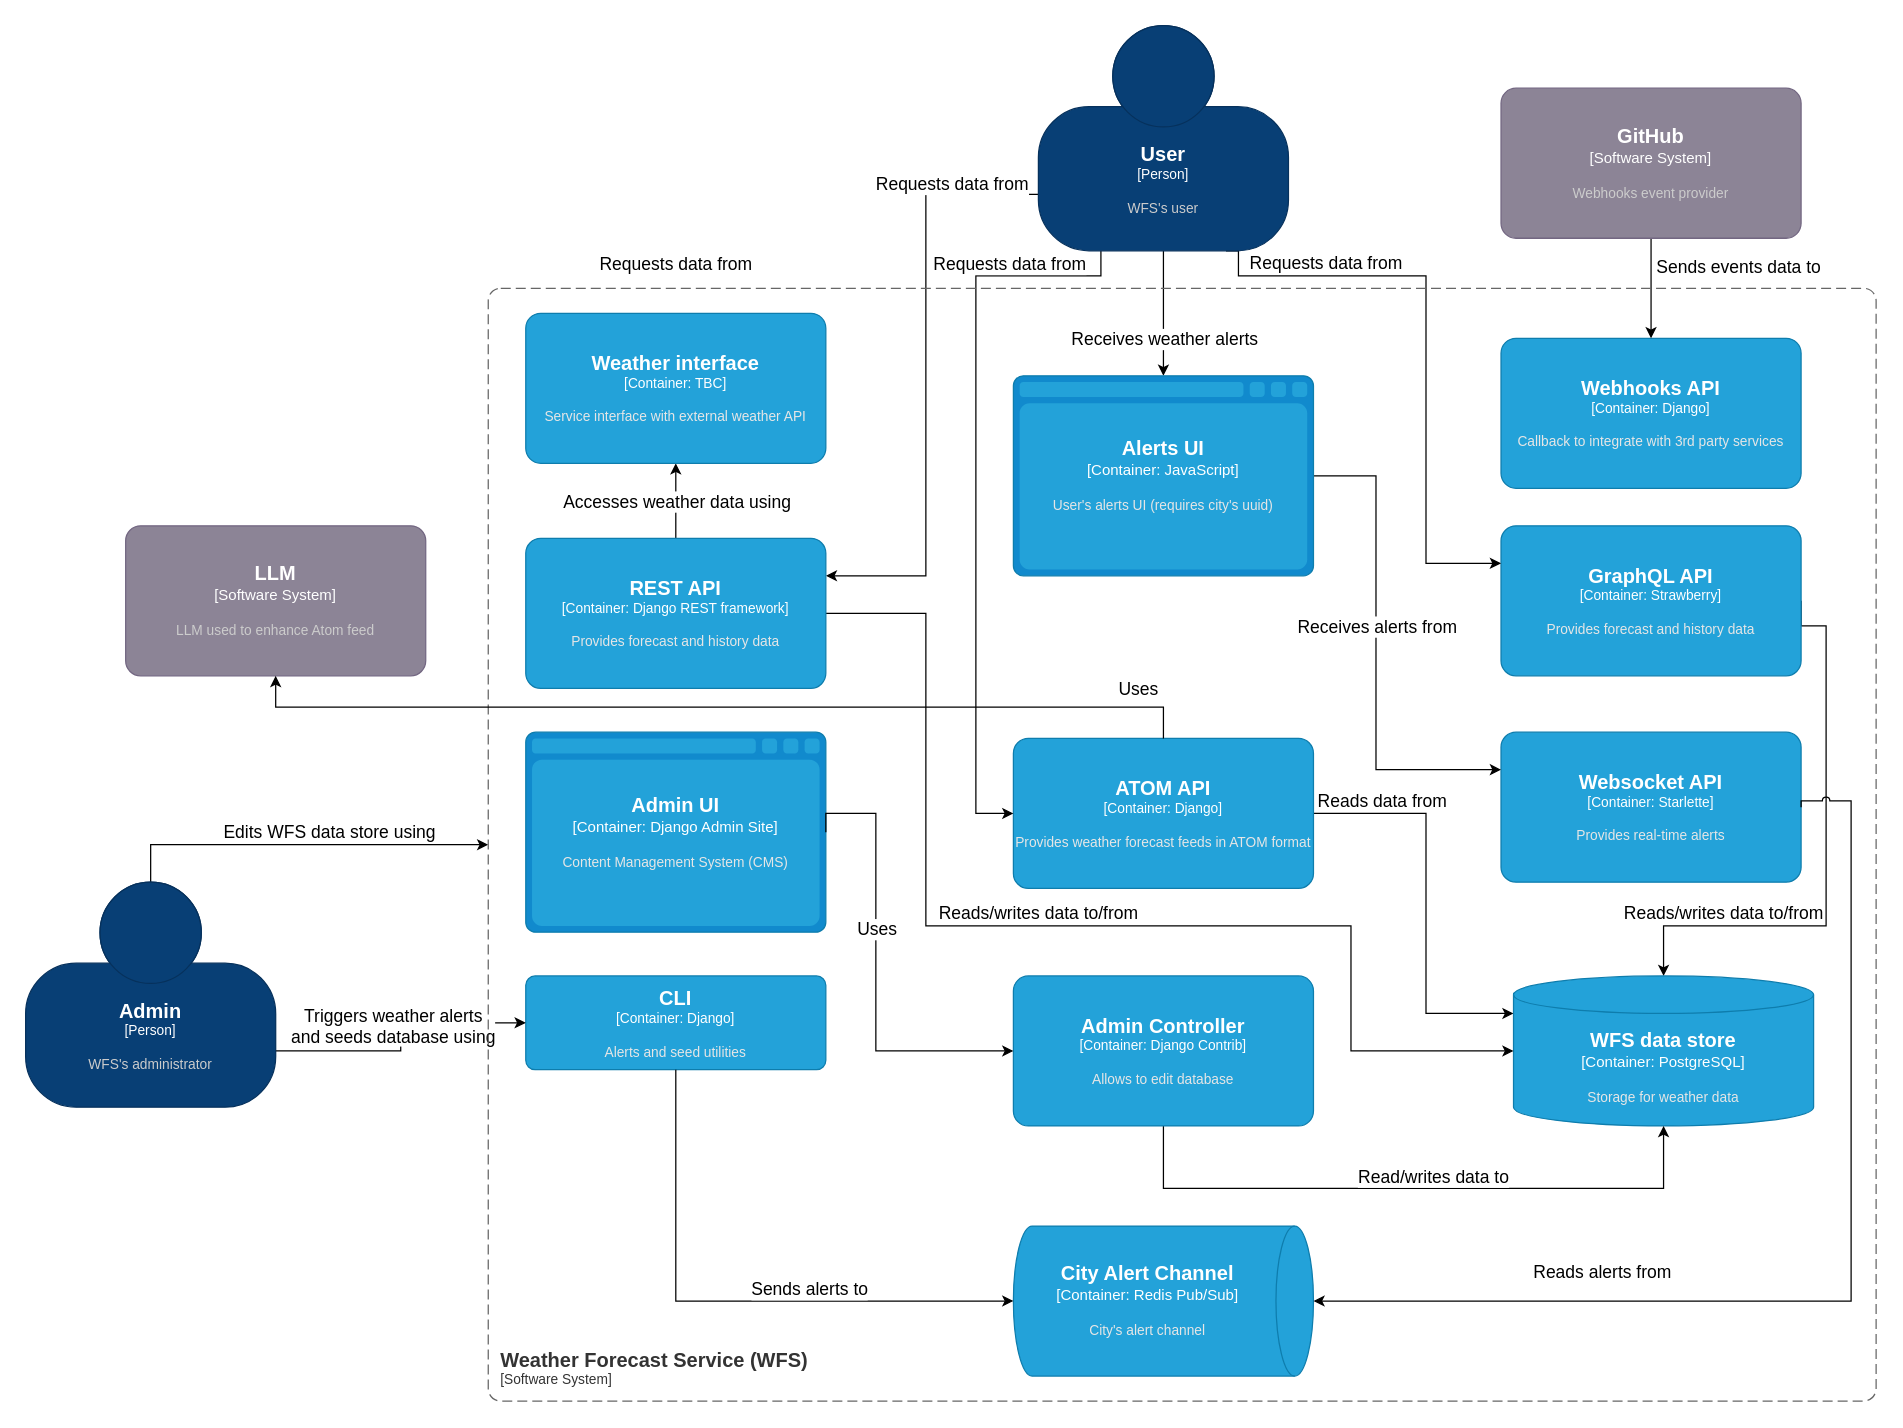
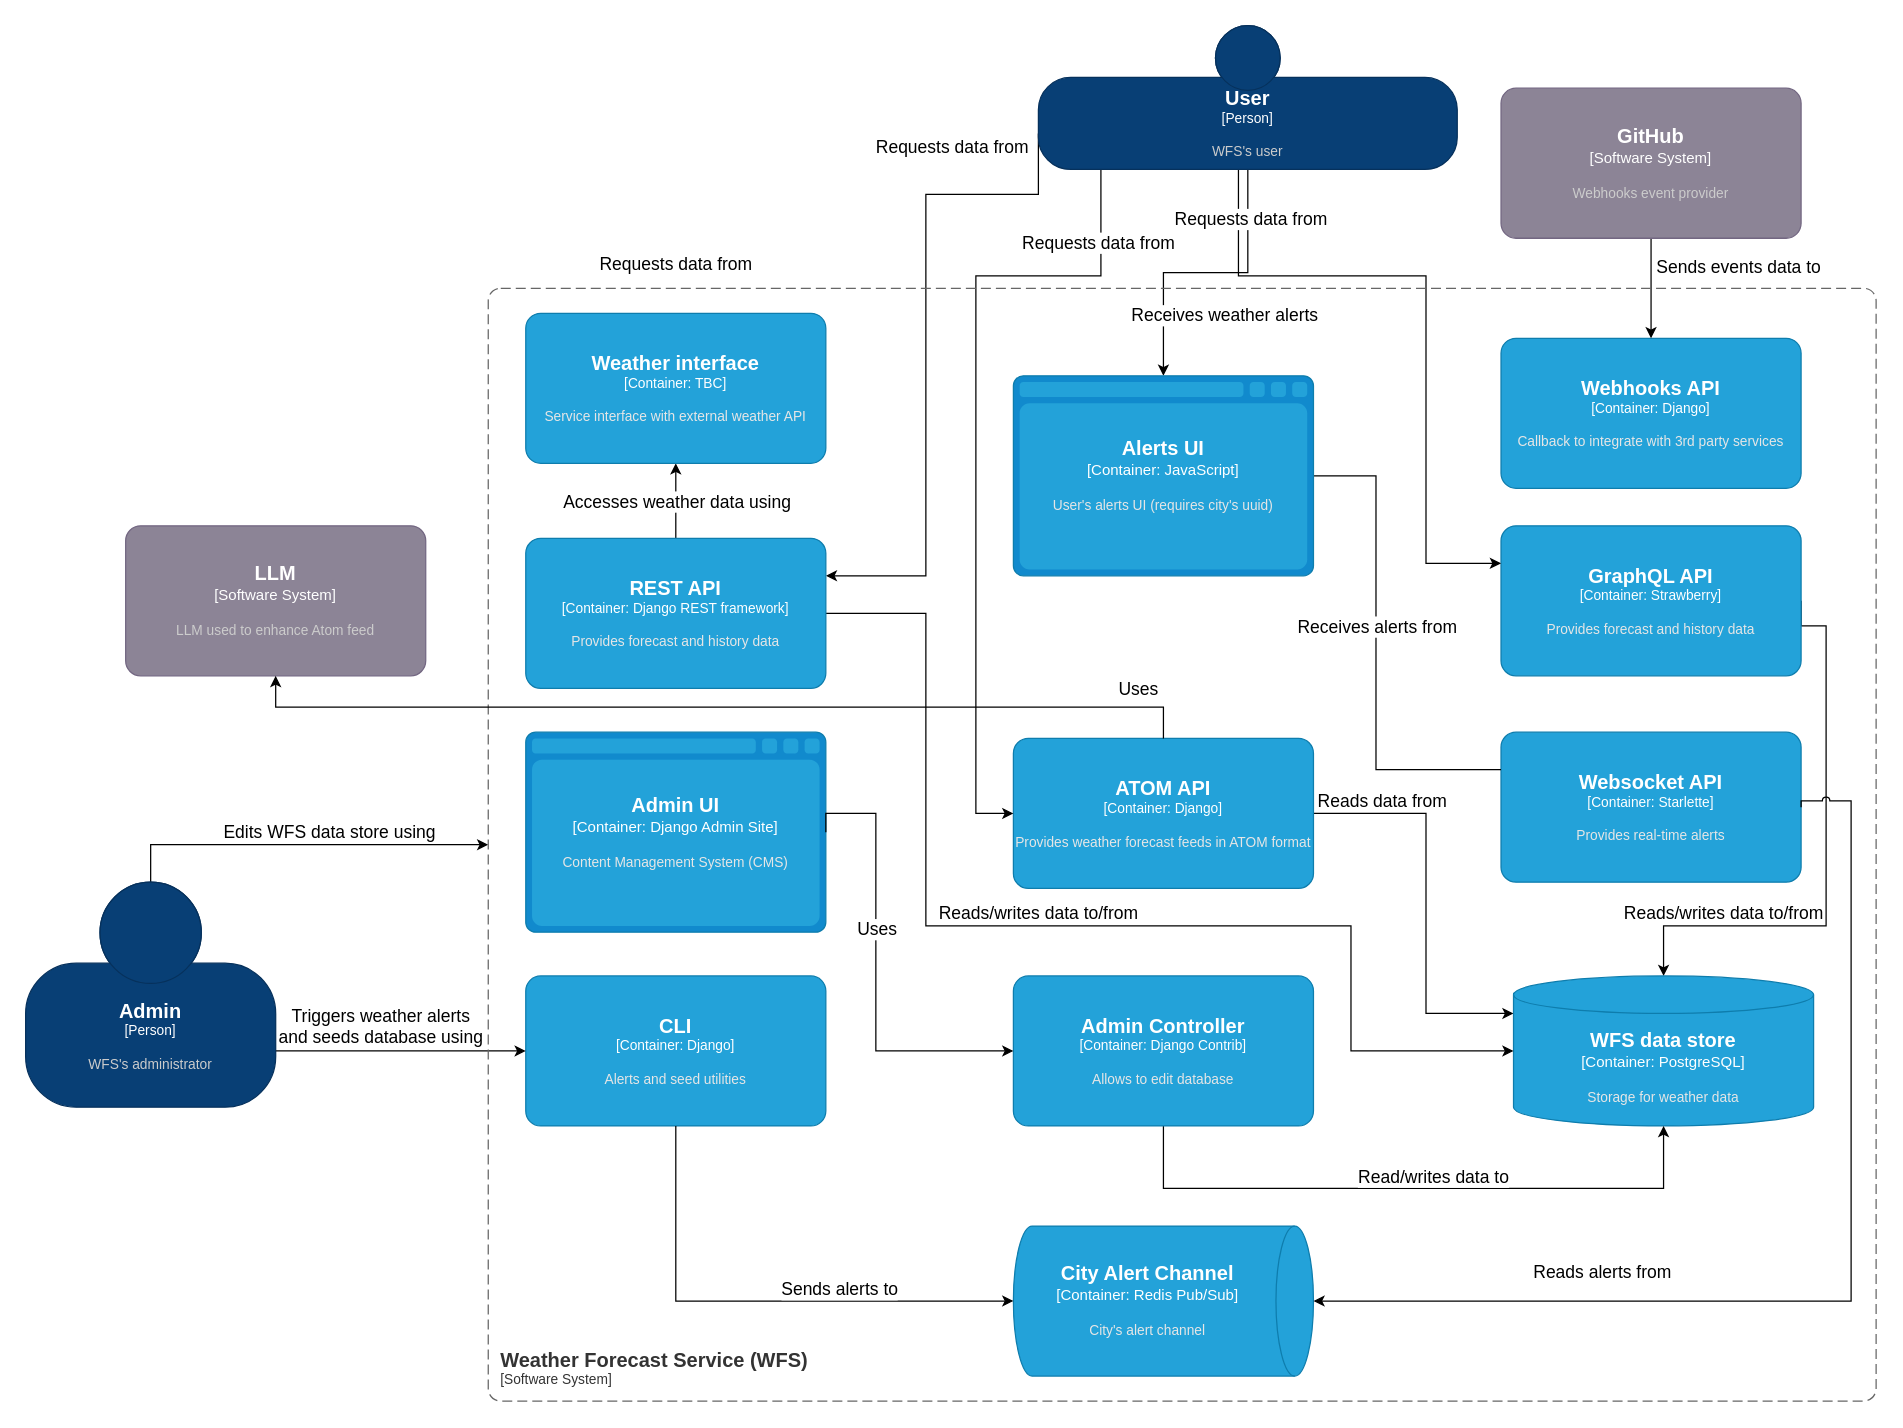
node "User [Person] WFS's user": size 250x225 -> 419x144
edge "Alerts UI [Container: JavaScript] User's alerts UI (requires city's uuid)" -> "Websocket API [Container: Starlette] Provides real-time alerts": arrowhead classic -> none
node "CLI [Container: Django] Alerts and seed utilities": size 300x94 -> 300x150
